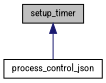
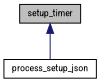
node "process_control_json": label "process_control_json" -> "process_setup_json"
